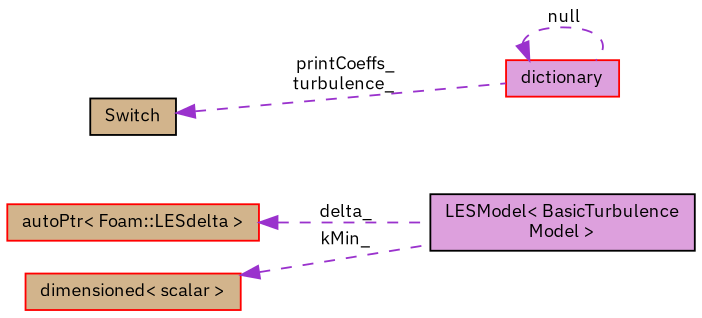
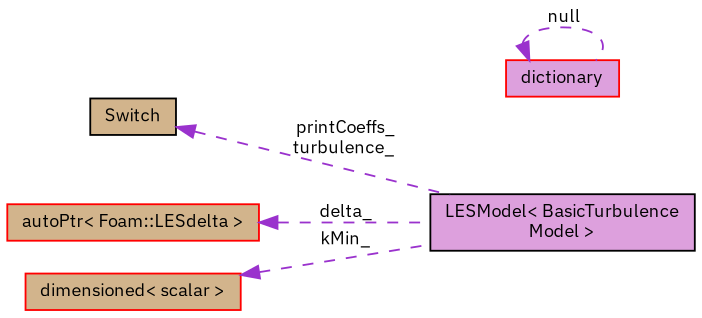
edge "dictionary" -> "Switch": now "LESModel< BasicTurbulence Model >" -> "Switch"
